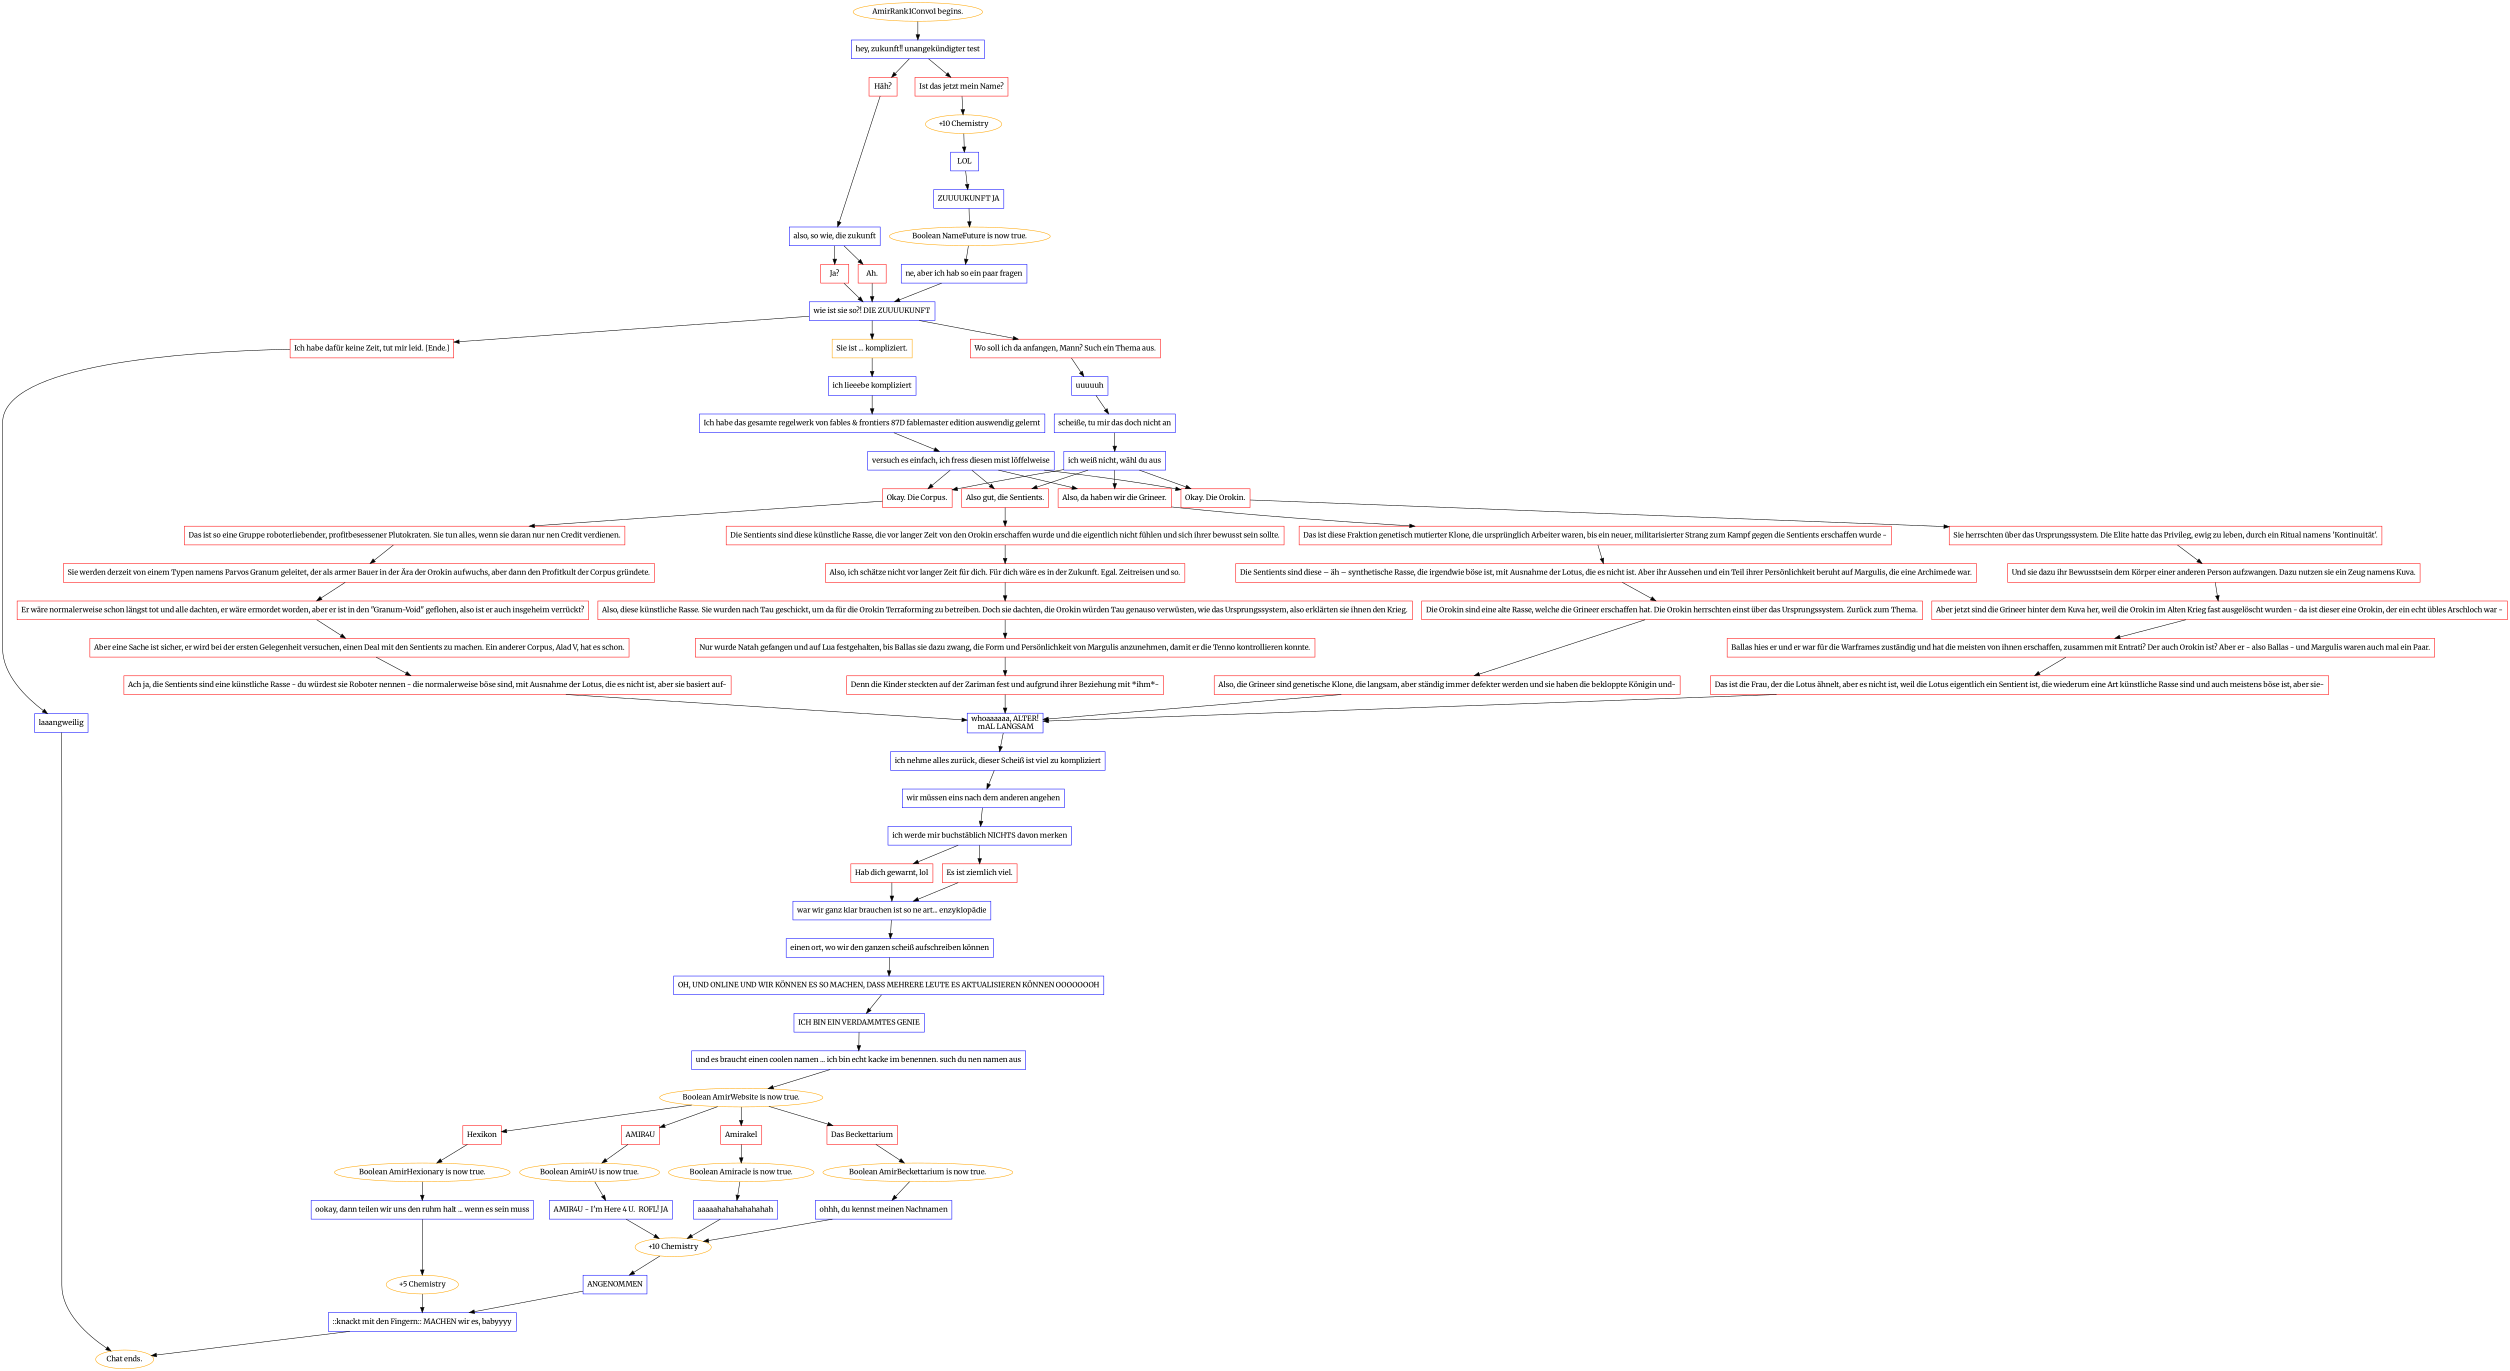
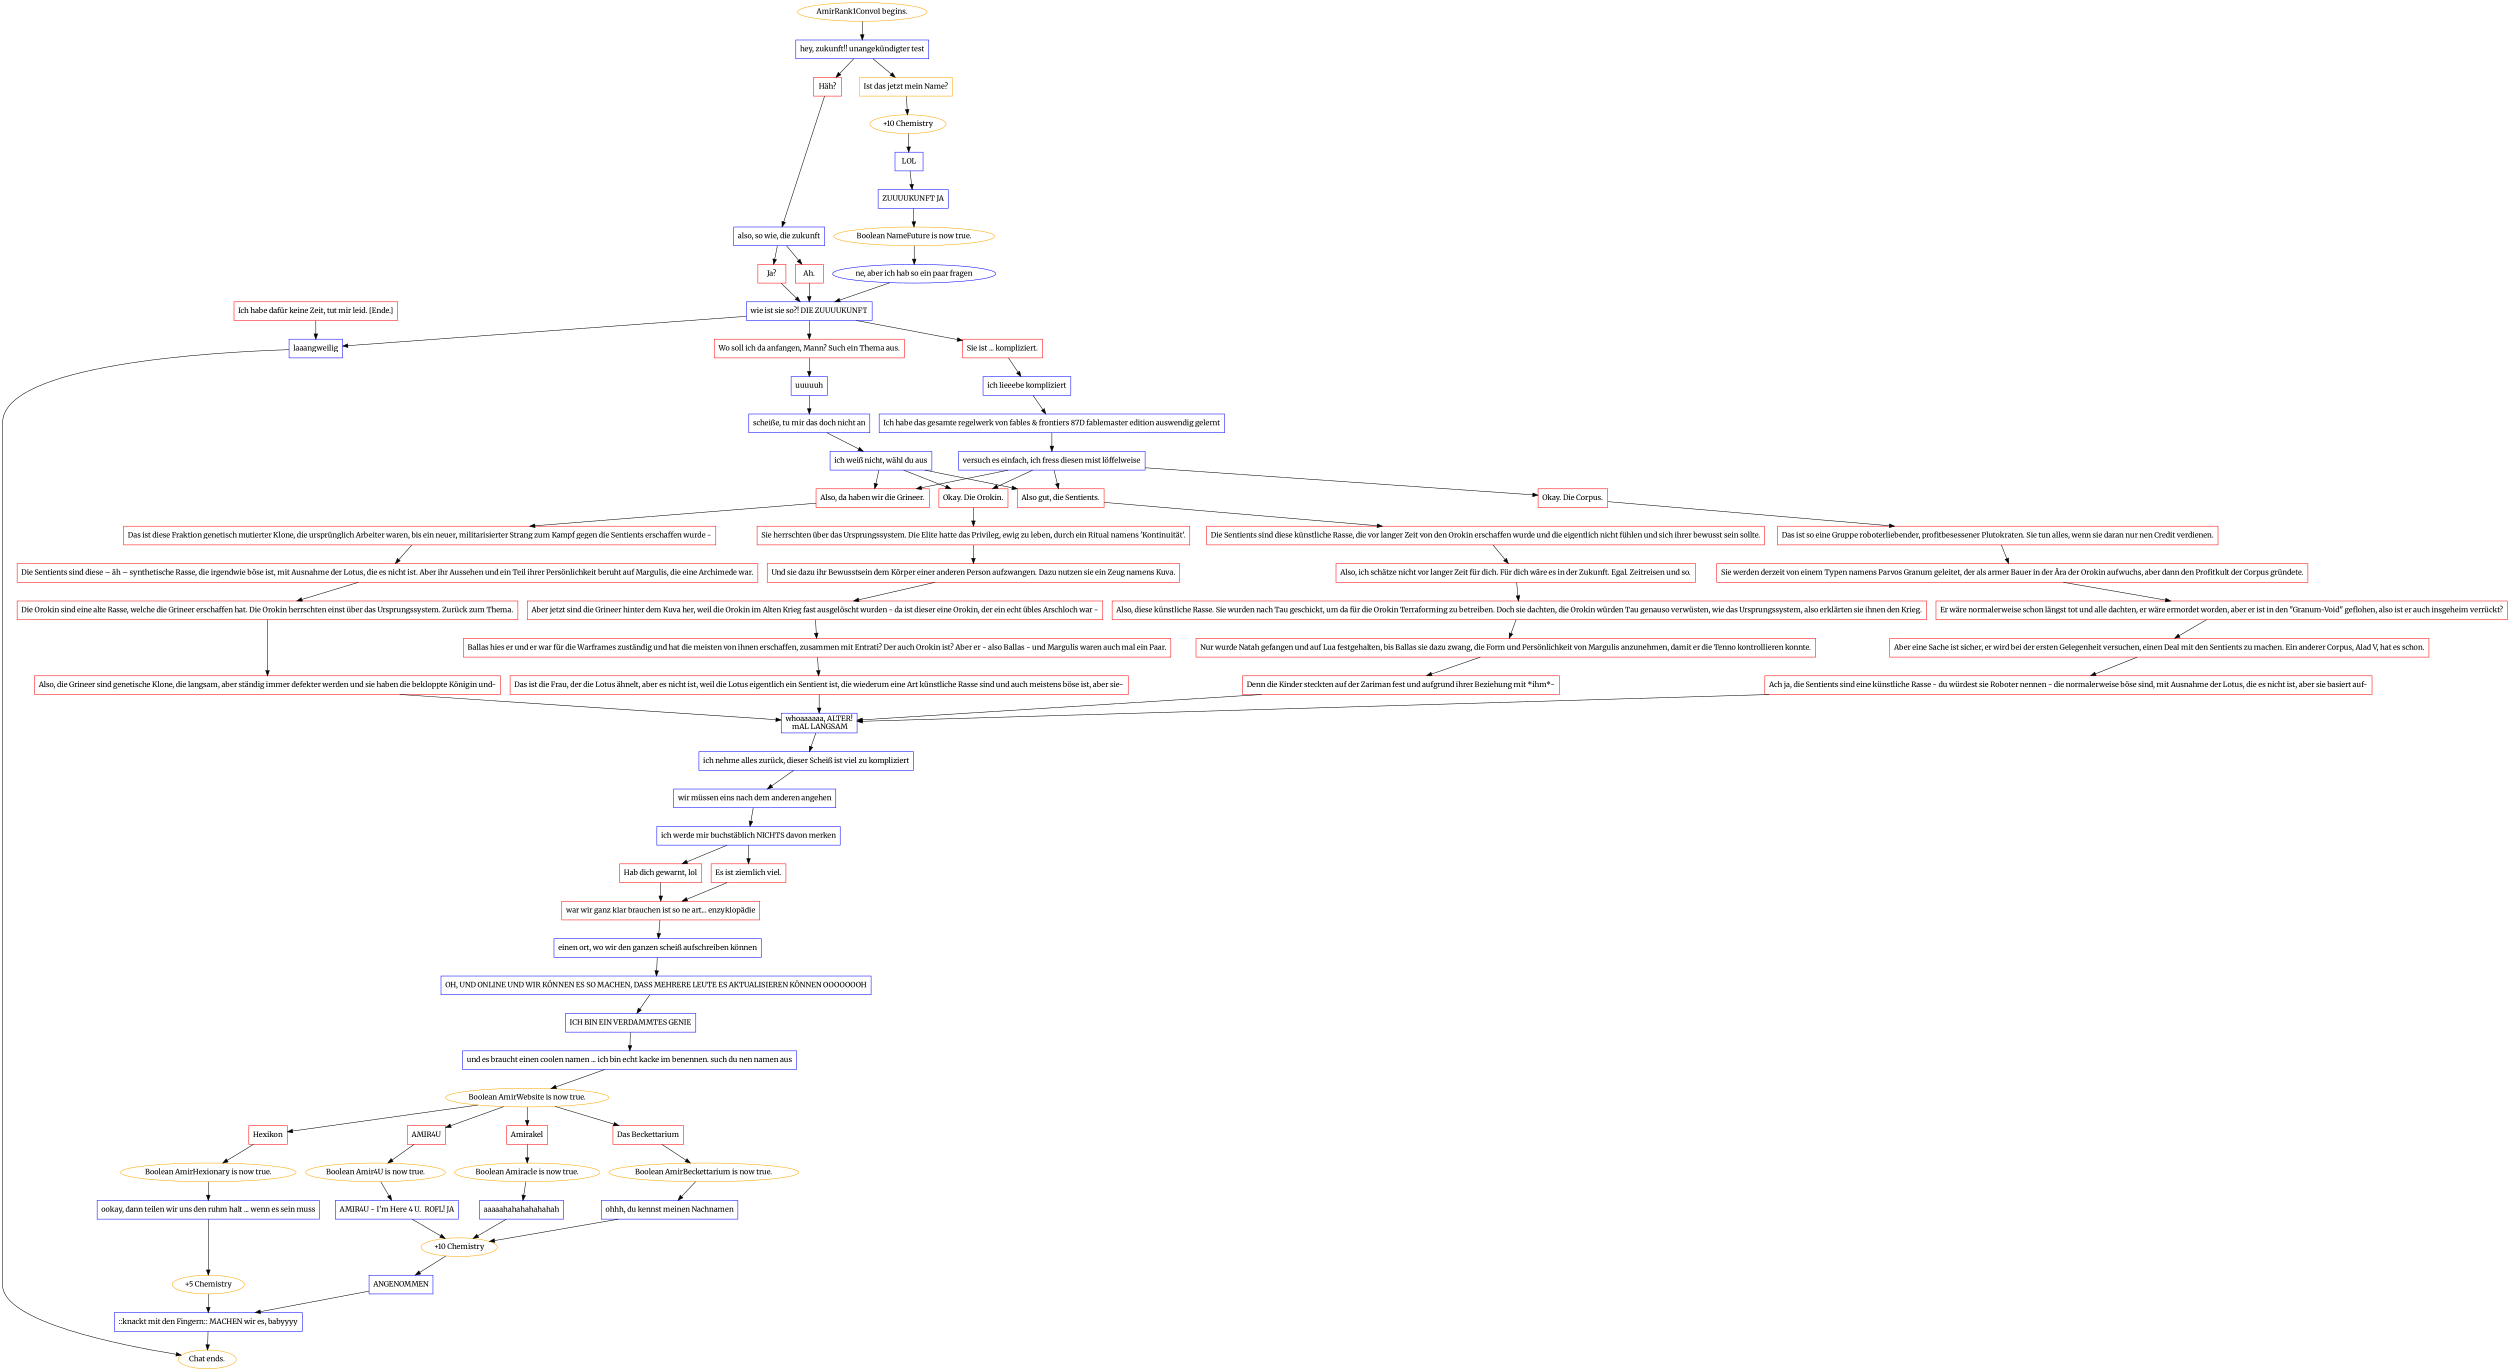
node "Ist das jetzt mein Name?": color red -> orange
node "ne, aber ich hab so ein paar fragen": shape box -> ellipse
edge "wie ist sie so?! DIE ZUUUUKUNFT" -> "Ich habe dafür keine Zeit, tut mir leid. [Ende.]": now "wie ist sie so?! DIE ZUUUUKUNFT" -> "laaangweilig"
node "Sie ist ... kompliziert.": color orange -> red
edge "ich weiß nicht, wähl du aus" -> "Okay. Die Corpus.": removed
node "war wir ganz klar brauchen ist so ne art... enzyklopädie": color blue -> red
